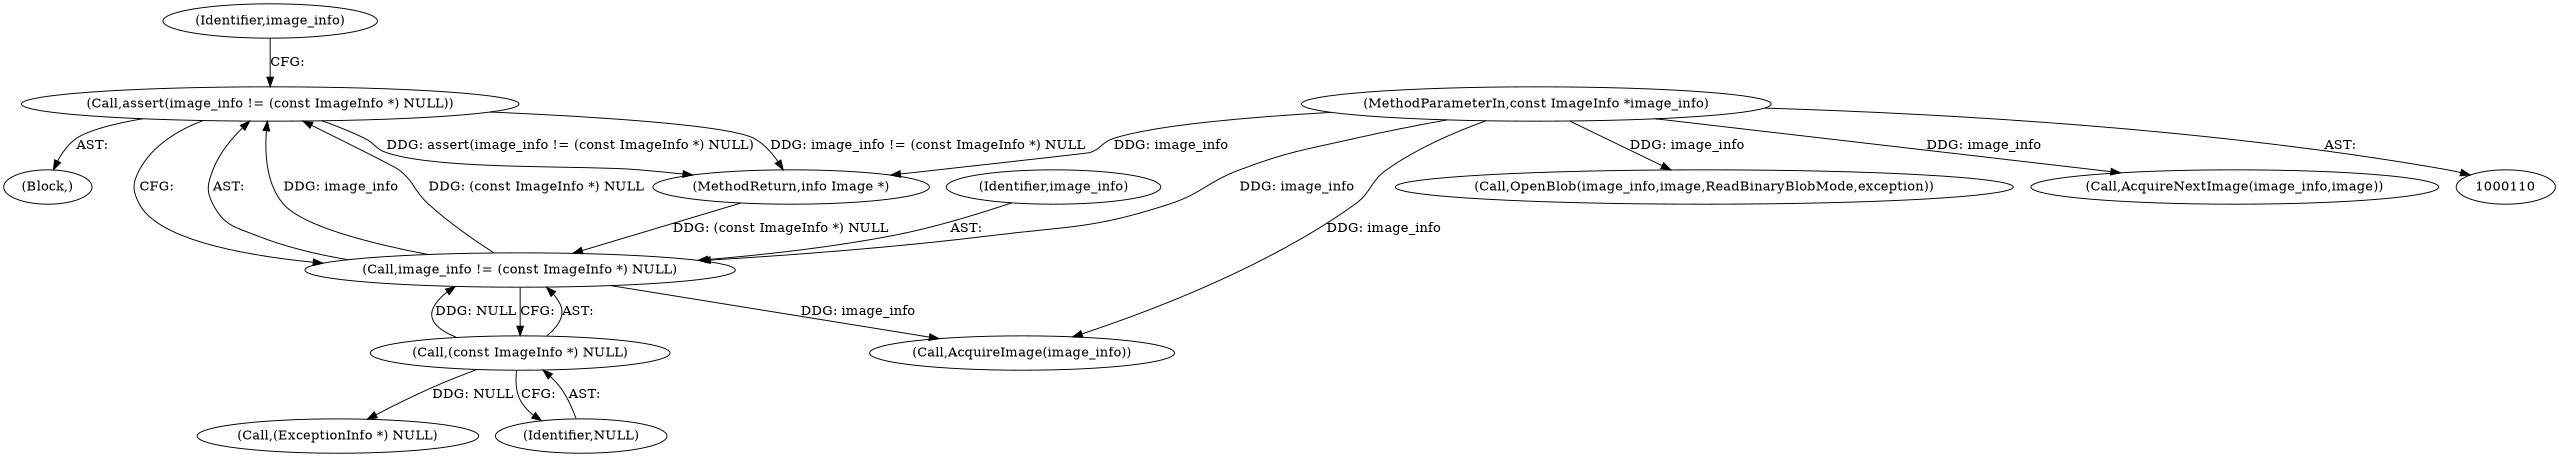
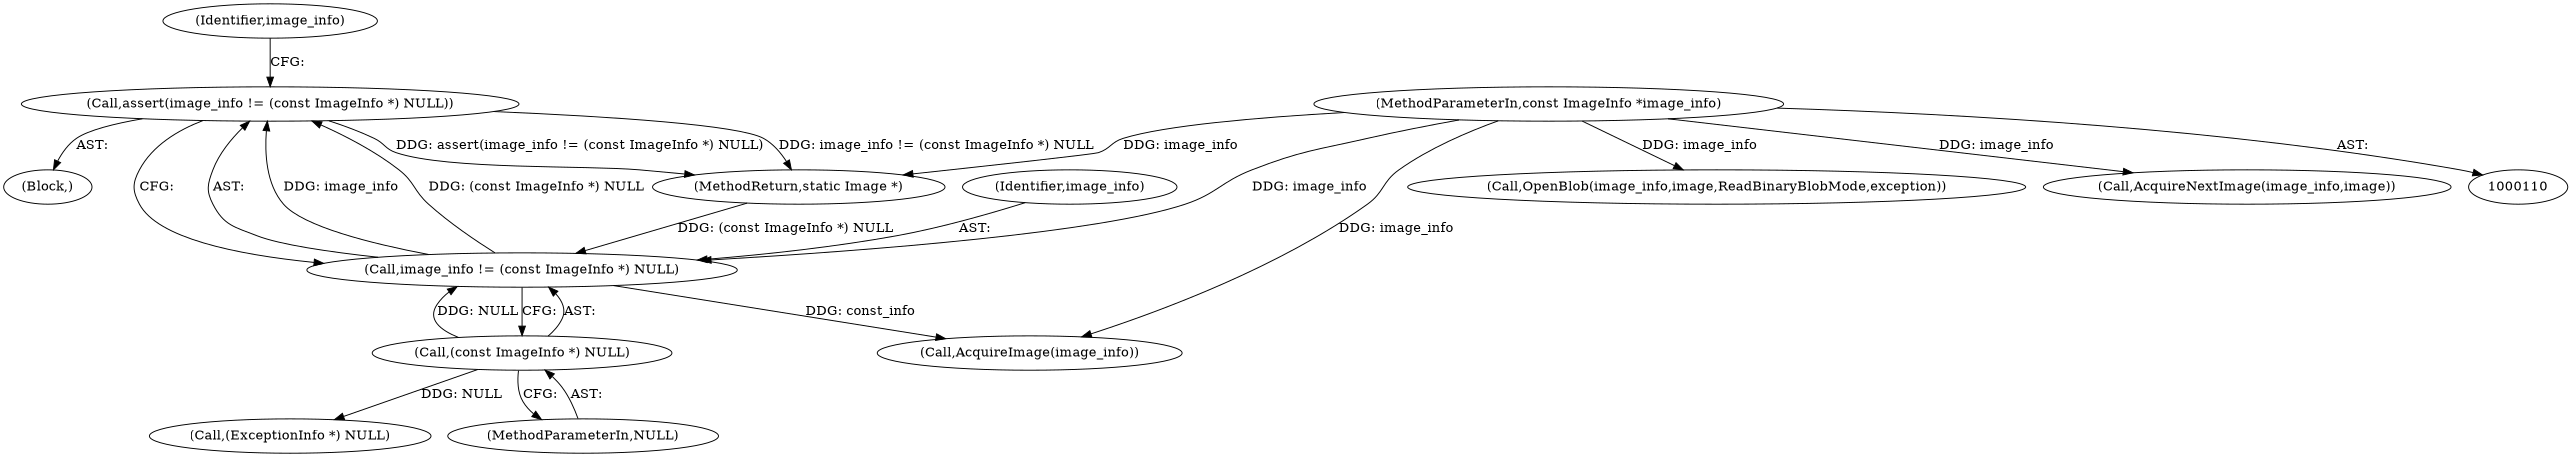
node "(MethodReturn,info Image *)": label "(MethodReturn,info Image *)" -> "(MethodReturn,static Image *)"
edge "(Call,image_info != (const ImageInfo *) NULL)" -> "(Call,AcquireImage(image_info))": label "DDG: image_info" -> "DDG: const_info"
node "(Identifier,NULL)": label "(Identifier,NULL)" -> "(MethodParameterIn,NULL)"
